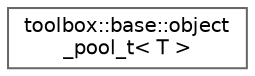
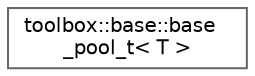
node "toolbox::base::object _pool_t< T >": label "toolbox::base::object _pool_t< T >" -> "toolbox::base::base _pool_t< T >"
